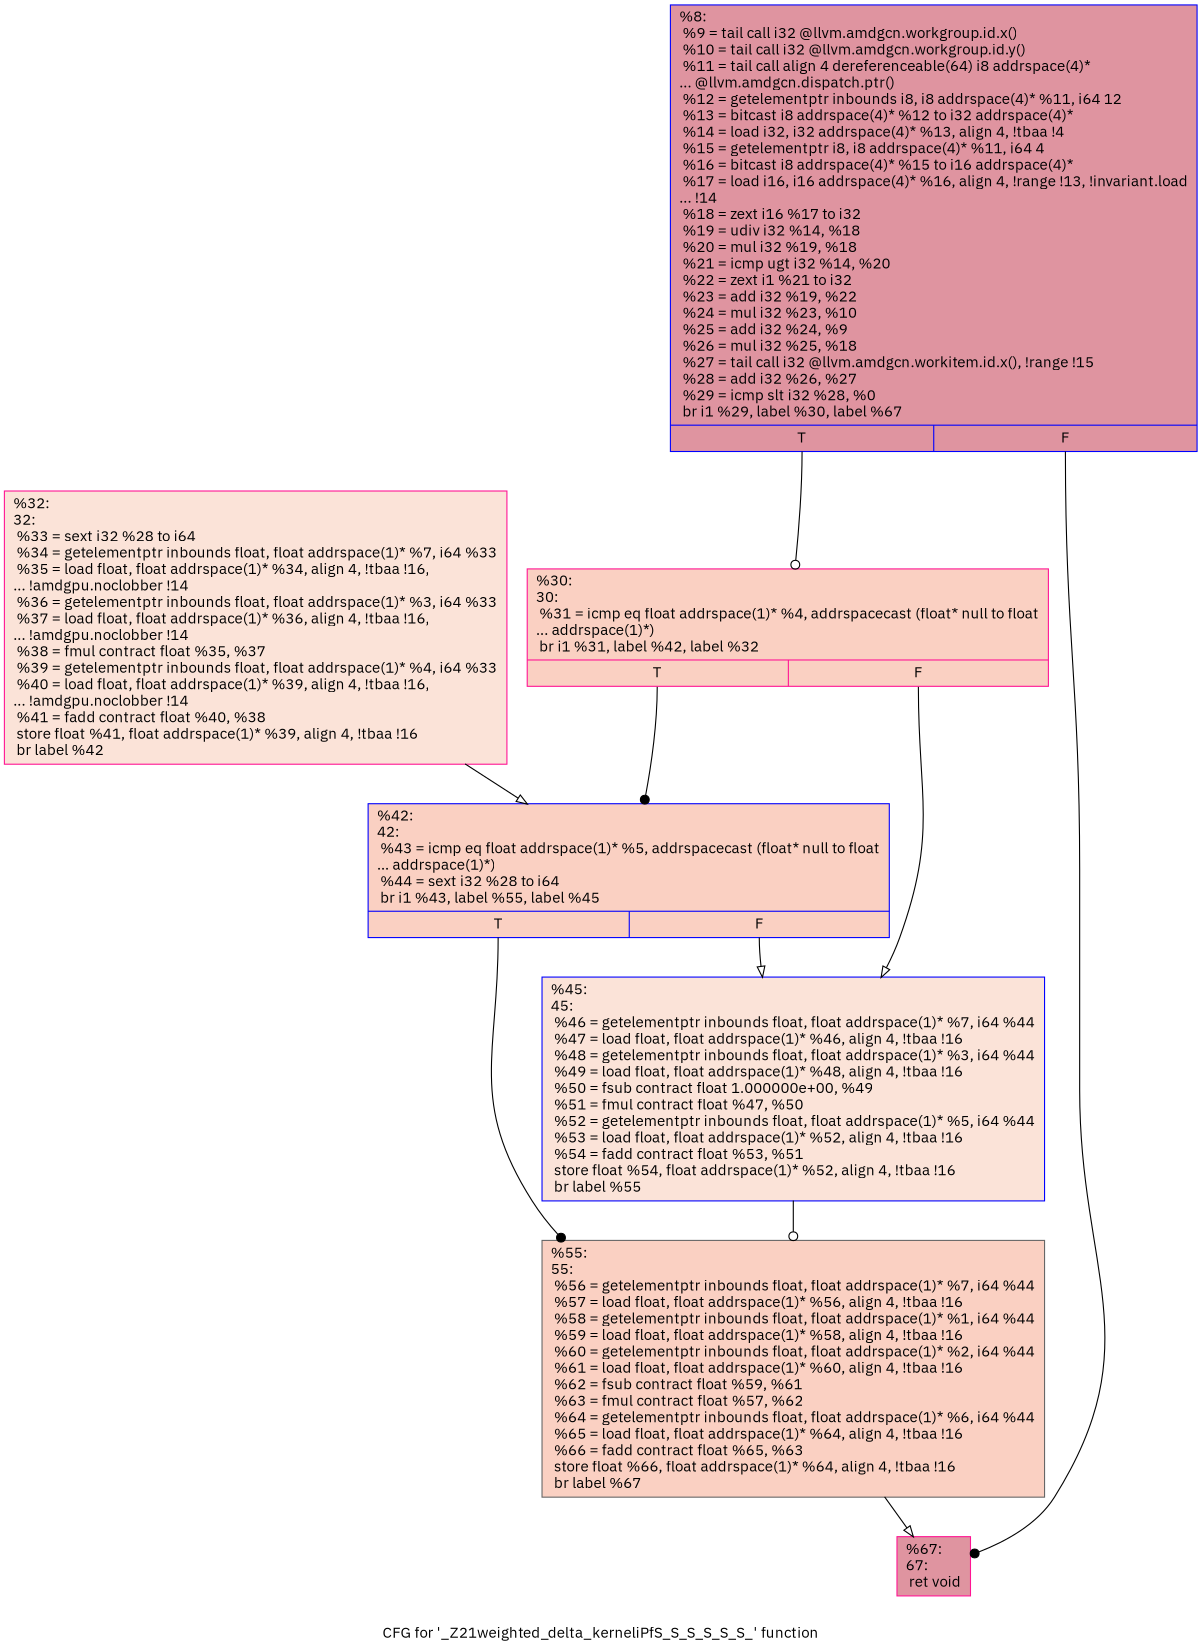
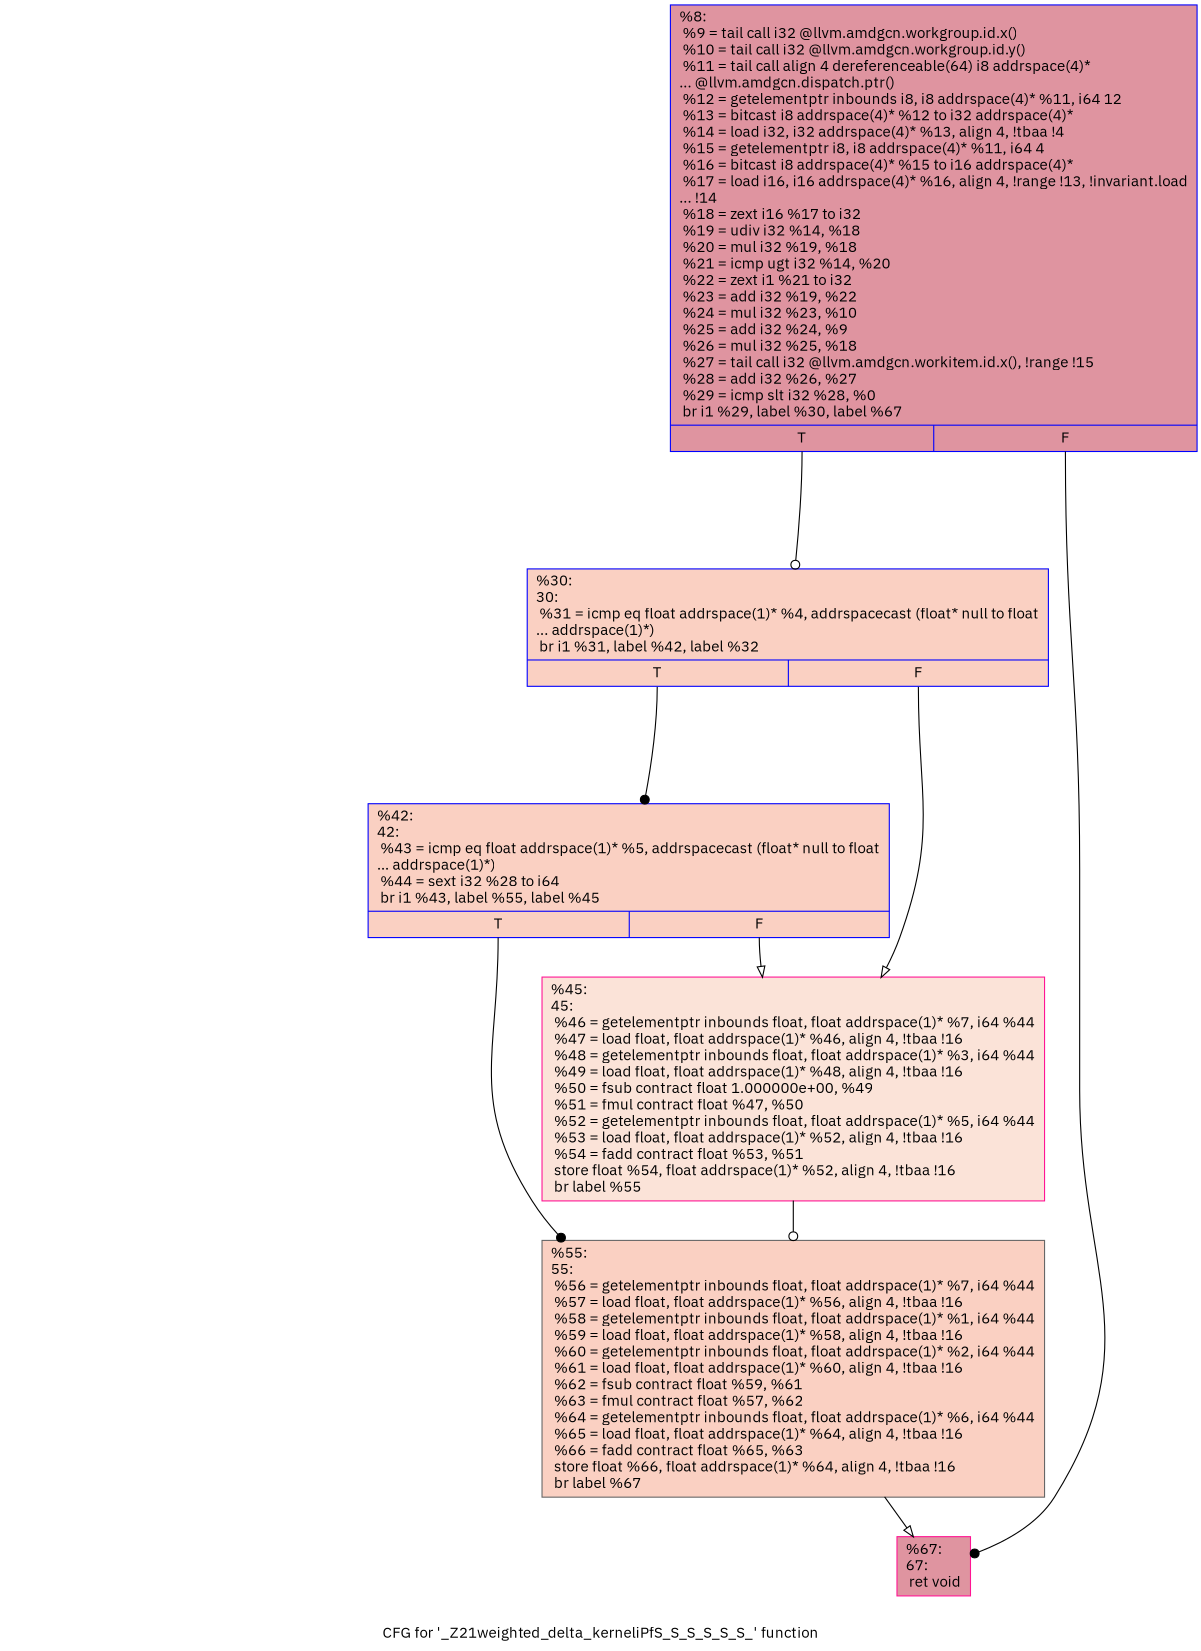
node "%32:": removed
node "%30:": color deeppink -> blue
node "%45:": color blue -> deeppink
